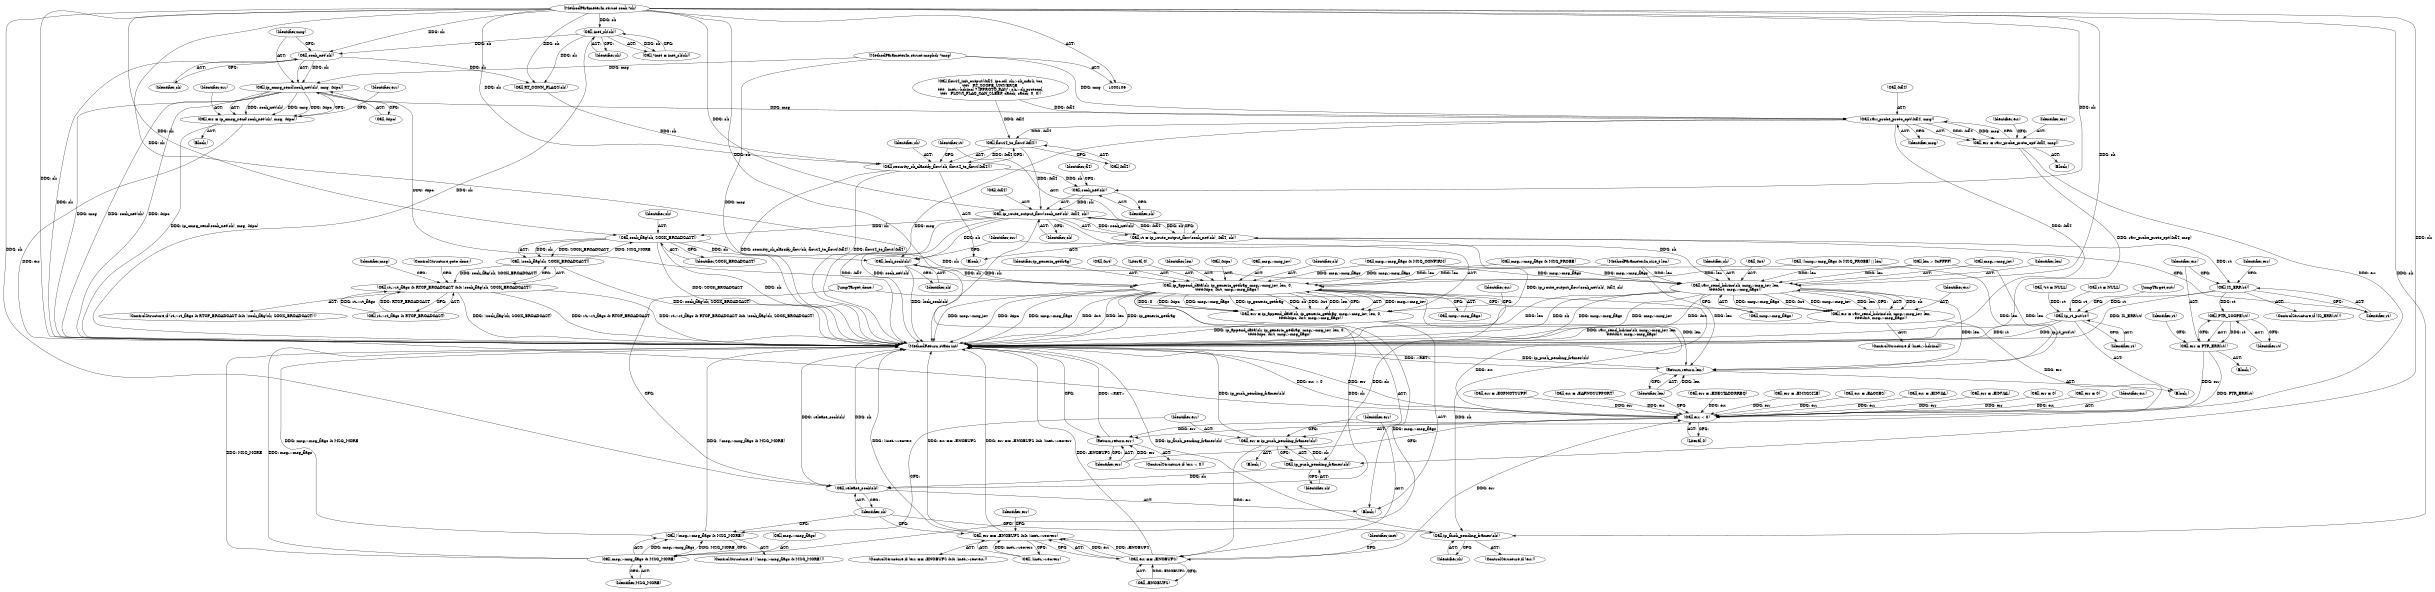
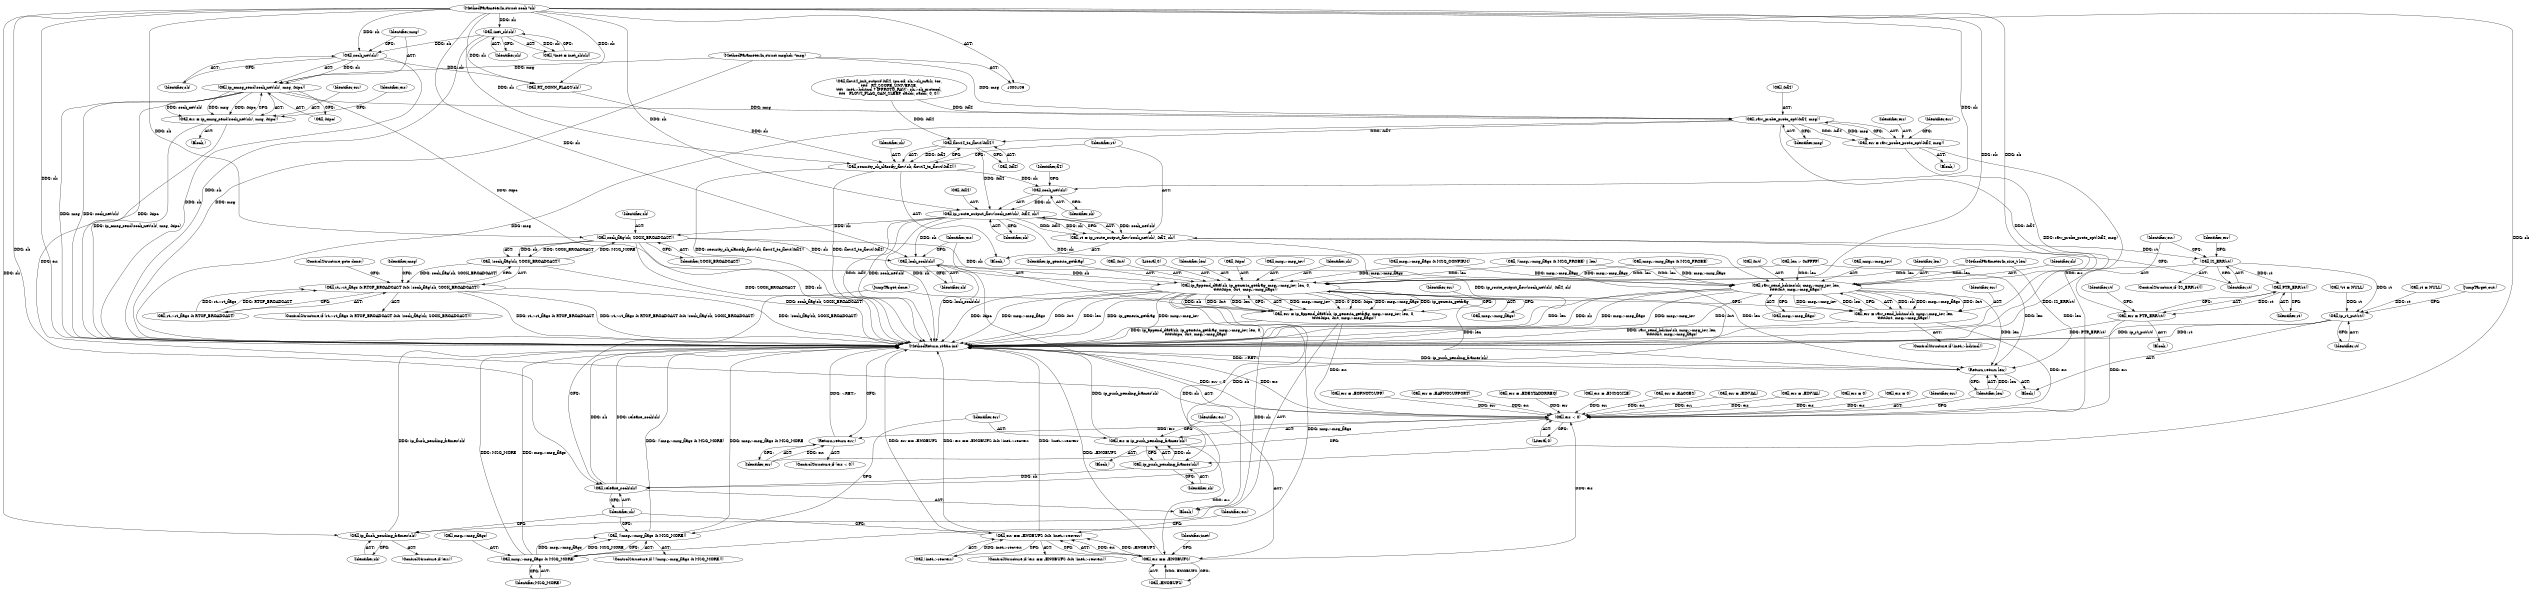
node "(Call,PTR_SCOPE(rt))": label "(Call,PTR_SCOPE(rt))" -> "(Call,PTR_ERR(rt))"
edge "(Call,err = PTR_ERR(rt))" -> "(Return,return err;)": now "(Call,err = PTR_ERR(rt))" -> "(MethodReturn,static int)"
